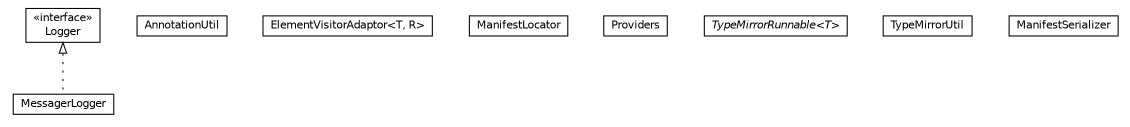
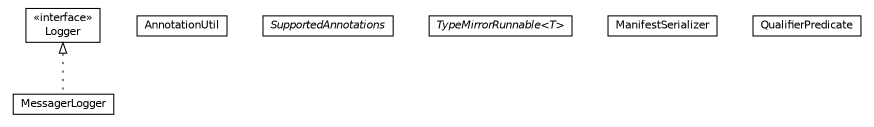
node "SupportedAnnotations": added
node "ElementVisitorAdaptor<T, R>": removed
node "ManifestLocator": removed
node "Providers": removed
node "QualifierPredicate": added
node "TypeMirrorUtil": removed
